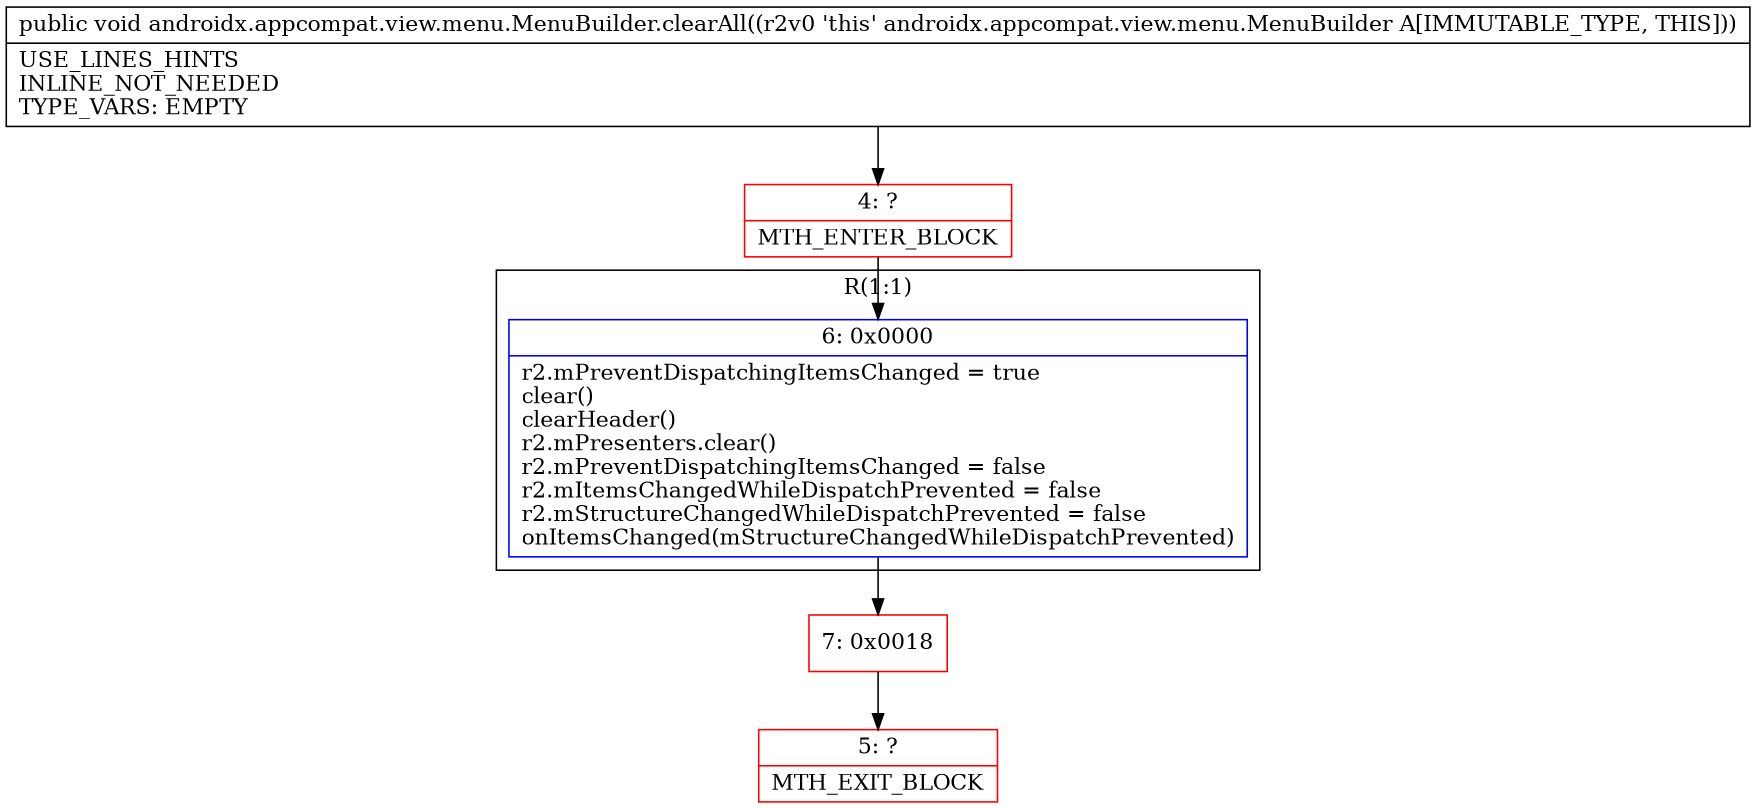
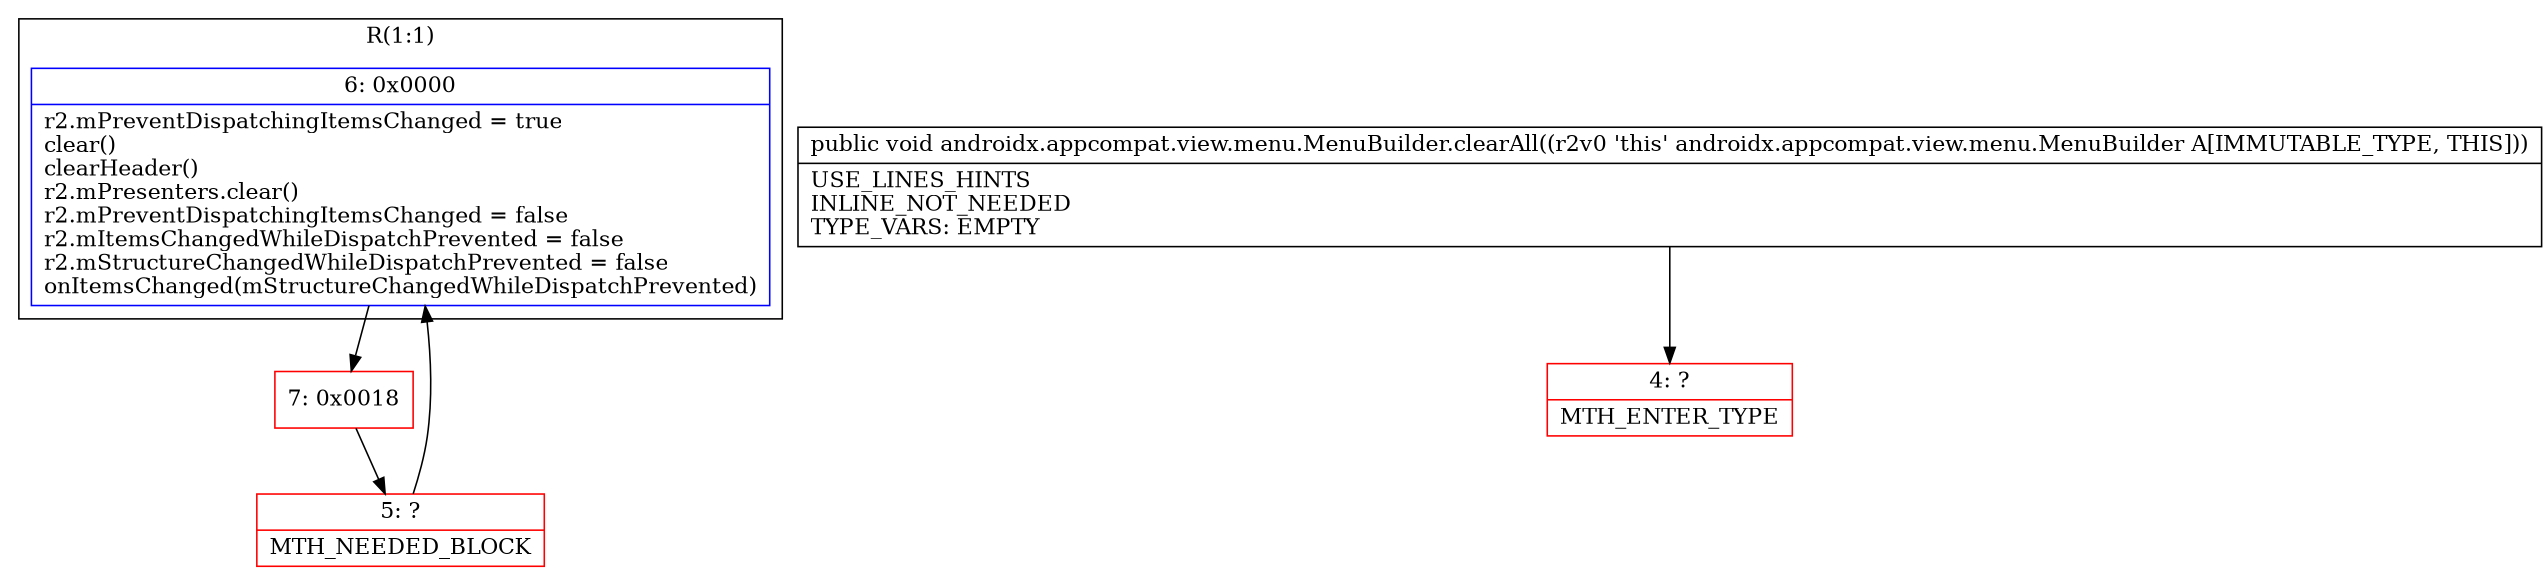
node "4: ?": text "MTH_ENTER_BLOCK" -> "MTH_ENTER_TYPE"
edge "4: ?" -> "6: 0x0000": now "5: ?" -> "6: 0x0000"
node "5: ?": text "MTH_EXIT_BLOCK" -> "MTH_NEEDED_BLOCK"
